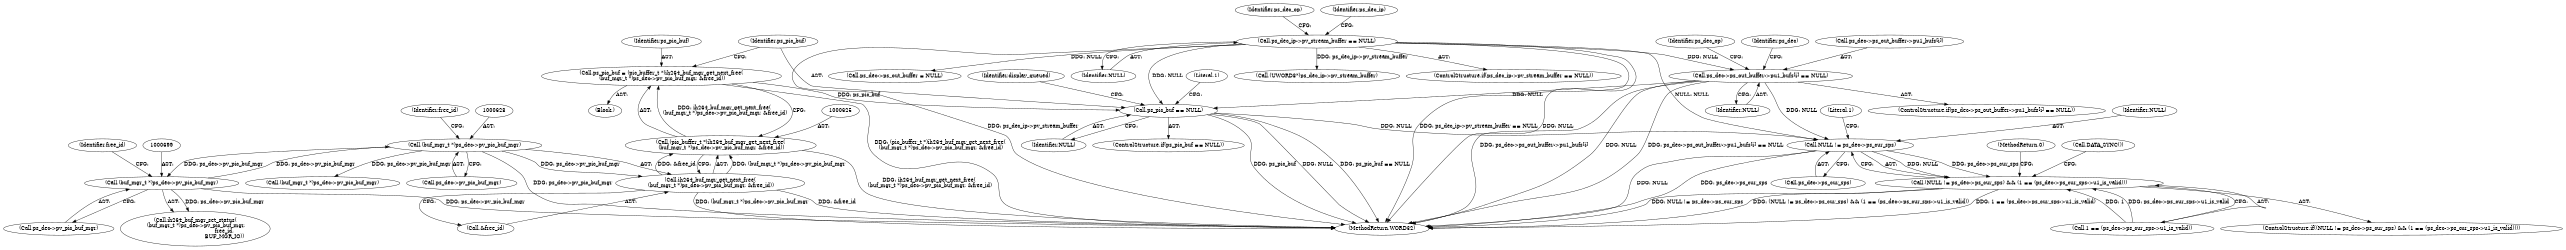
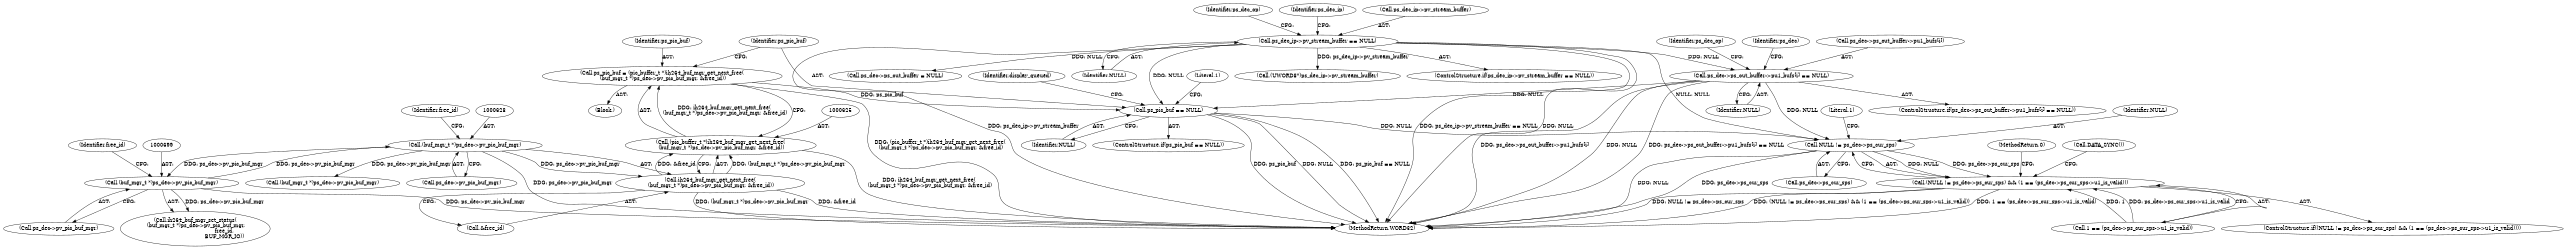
node "(Call,ps_dec_ip->pv_stream_buffer)": added
